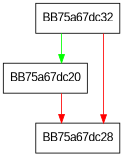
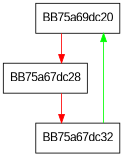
edge "BB75a67dc32" -> "BB75a67dc28": reversed
node "BB75a67dc20": label "BB75a67dc20" -> "BB75a69dc20"
